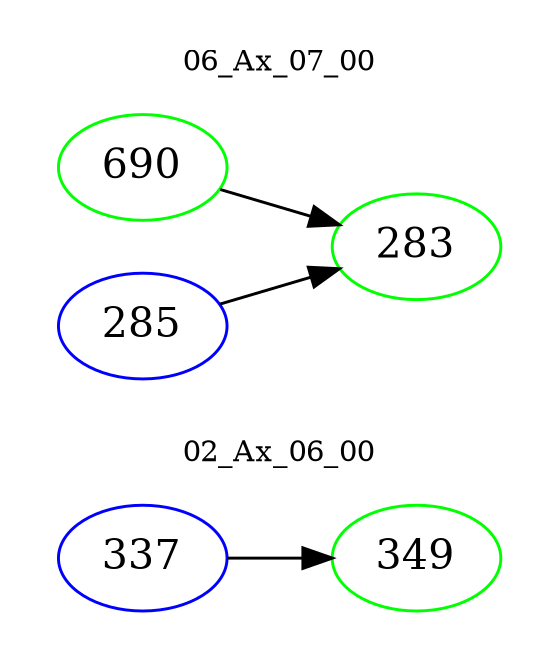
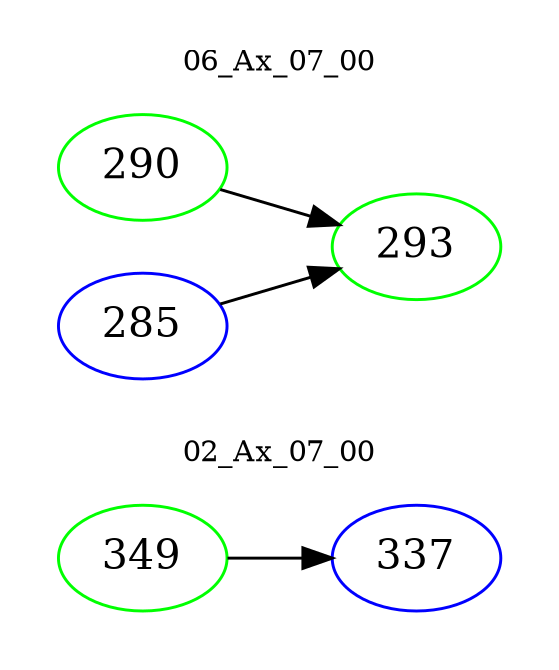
node "690": label "690" -> "290"
node "283": label "283" -> "293"
cluster "02_Ax_06_00": label "02_Ax_06_00" -> "02_Ax_07_00"
edge "337" -> "349": reversed
